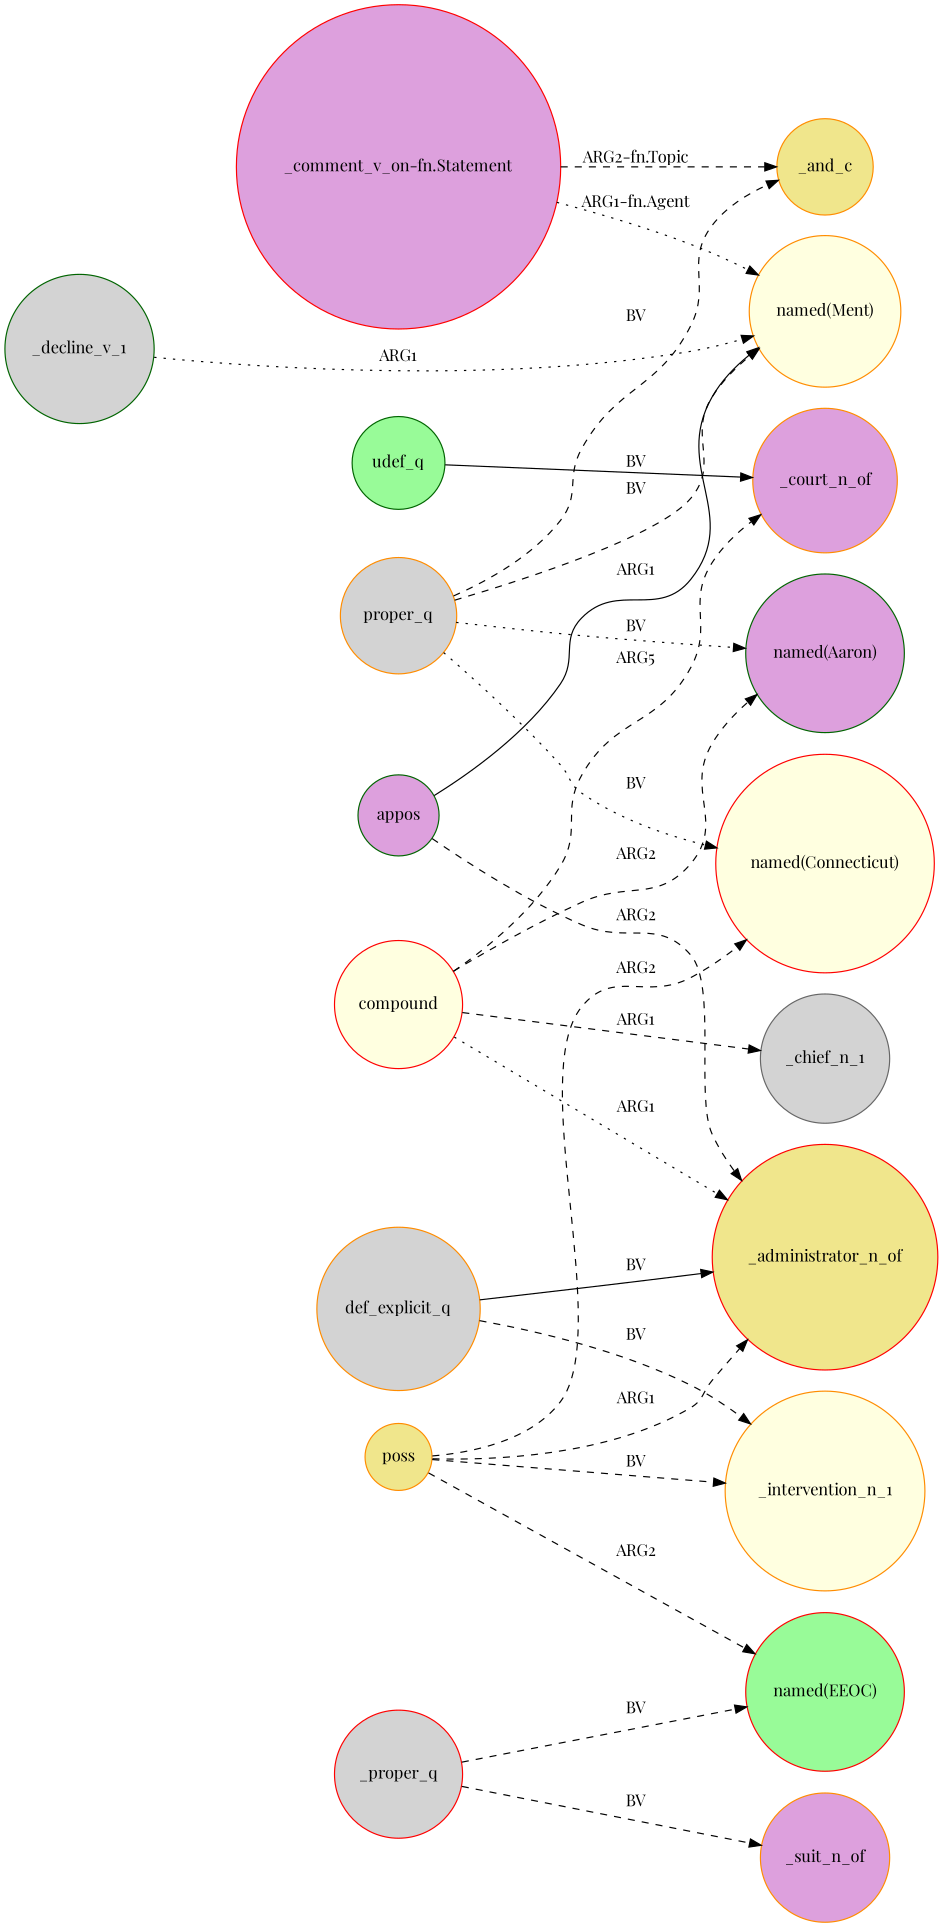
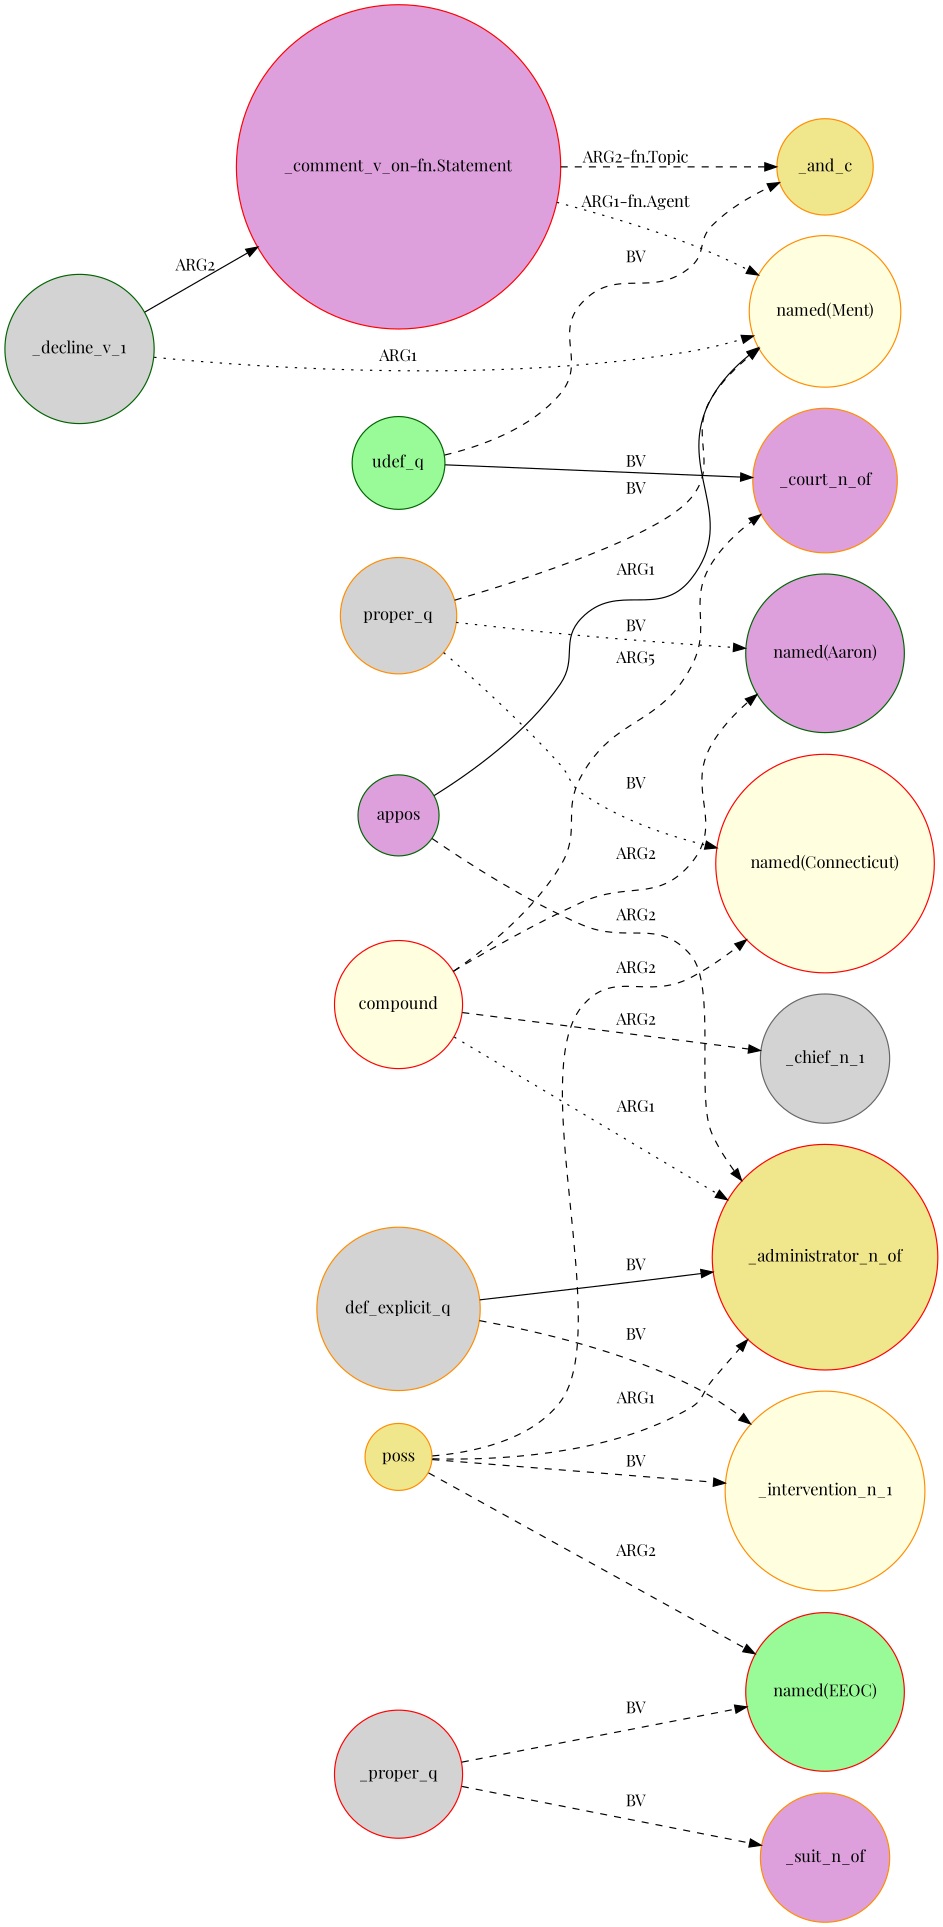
edge "_decline_v_1" -> "_comment_v_on-fn.Statement": added, label "ARG2"
edge "proper_q" -> "_and_c": now "udef_q" -> "_and_c"
edge "compound" -> "_chief_n_1": label "ARG1" -> "ARG2"
